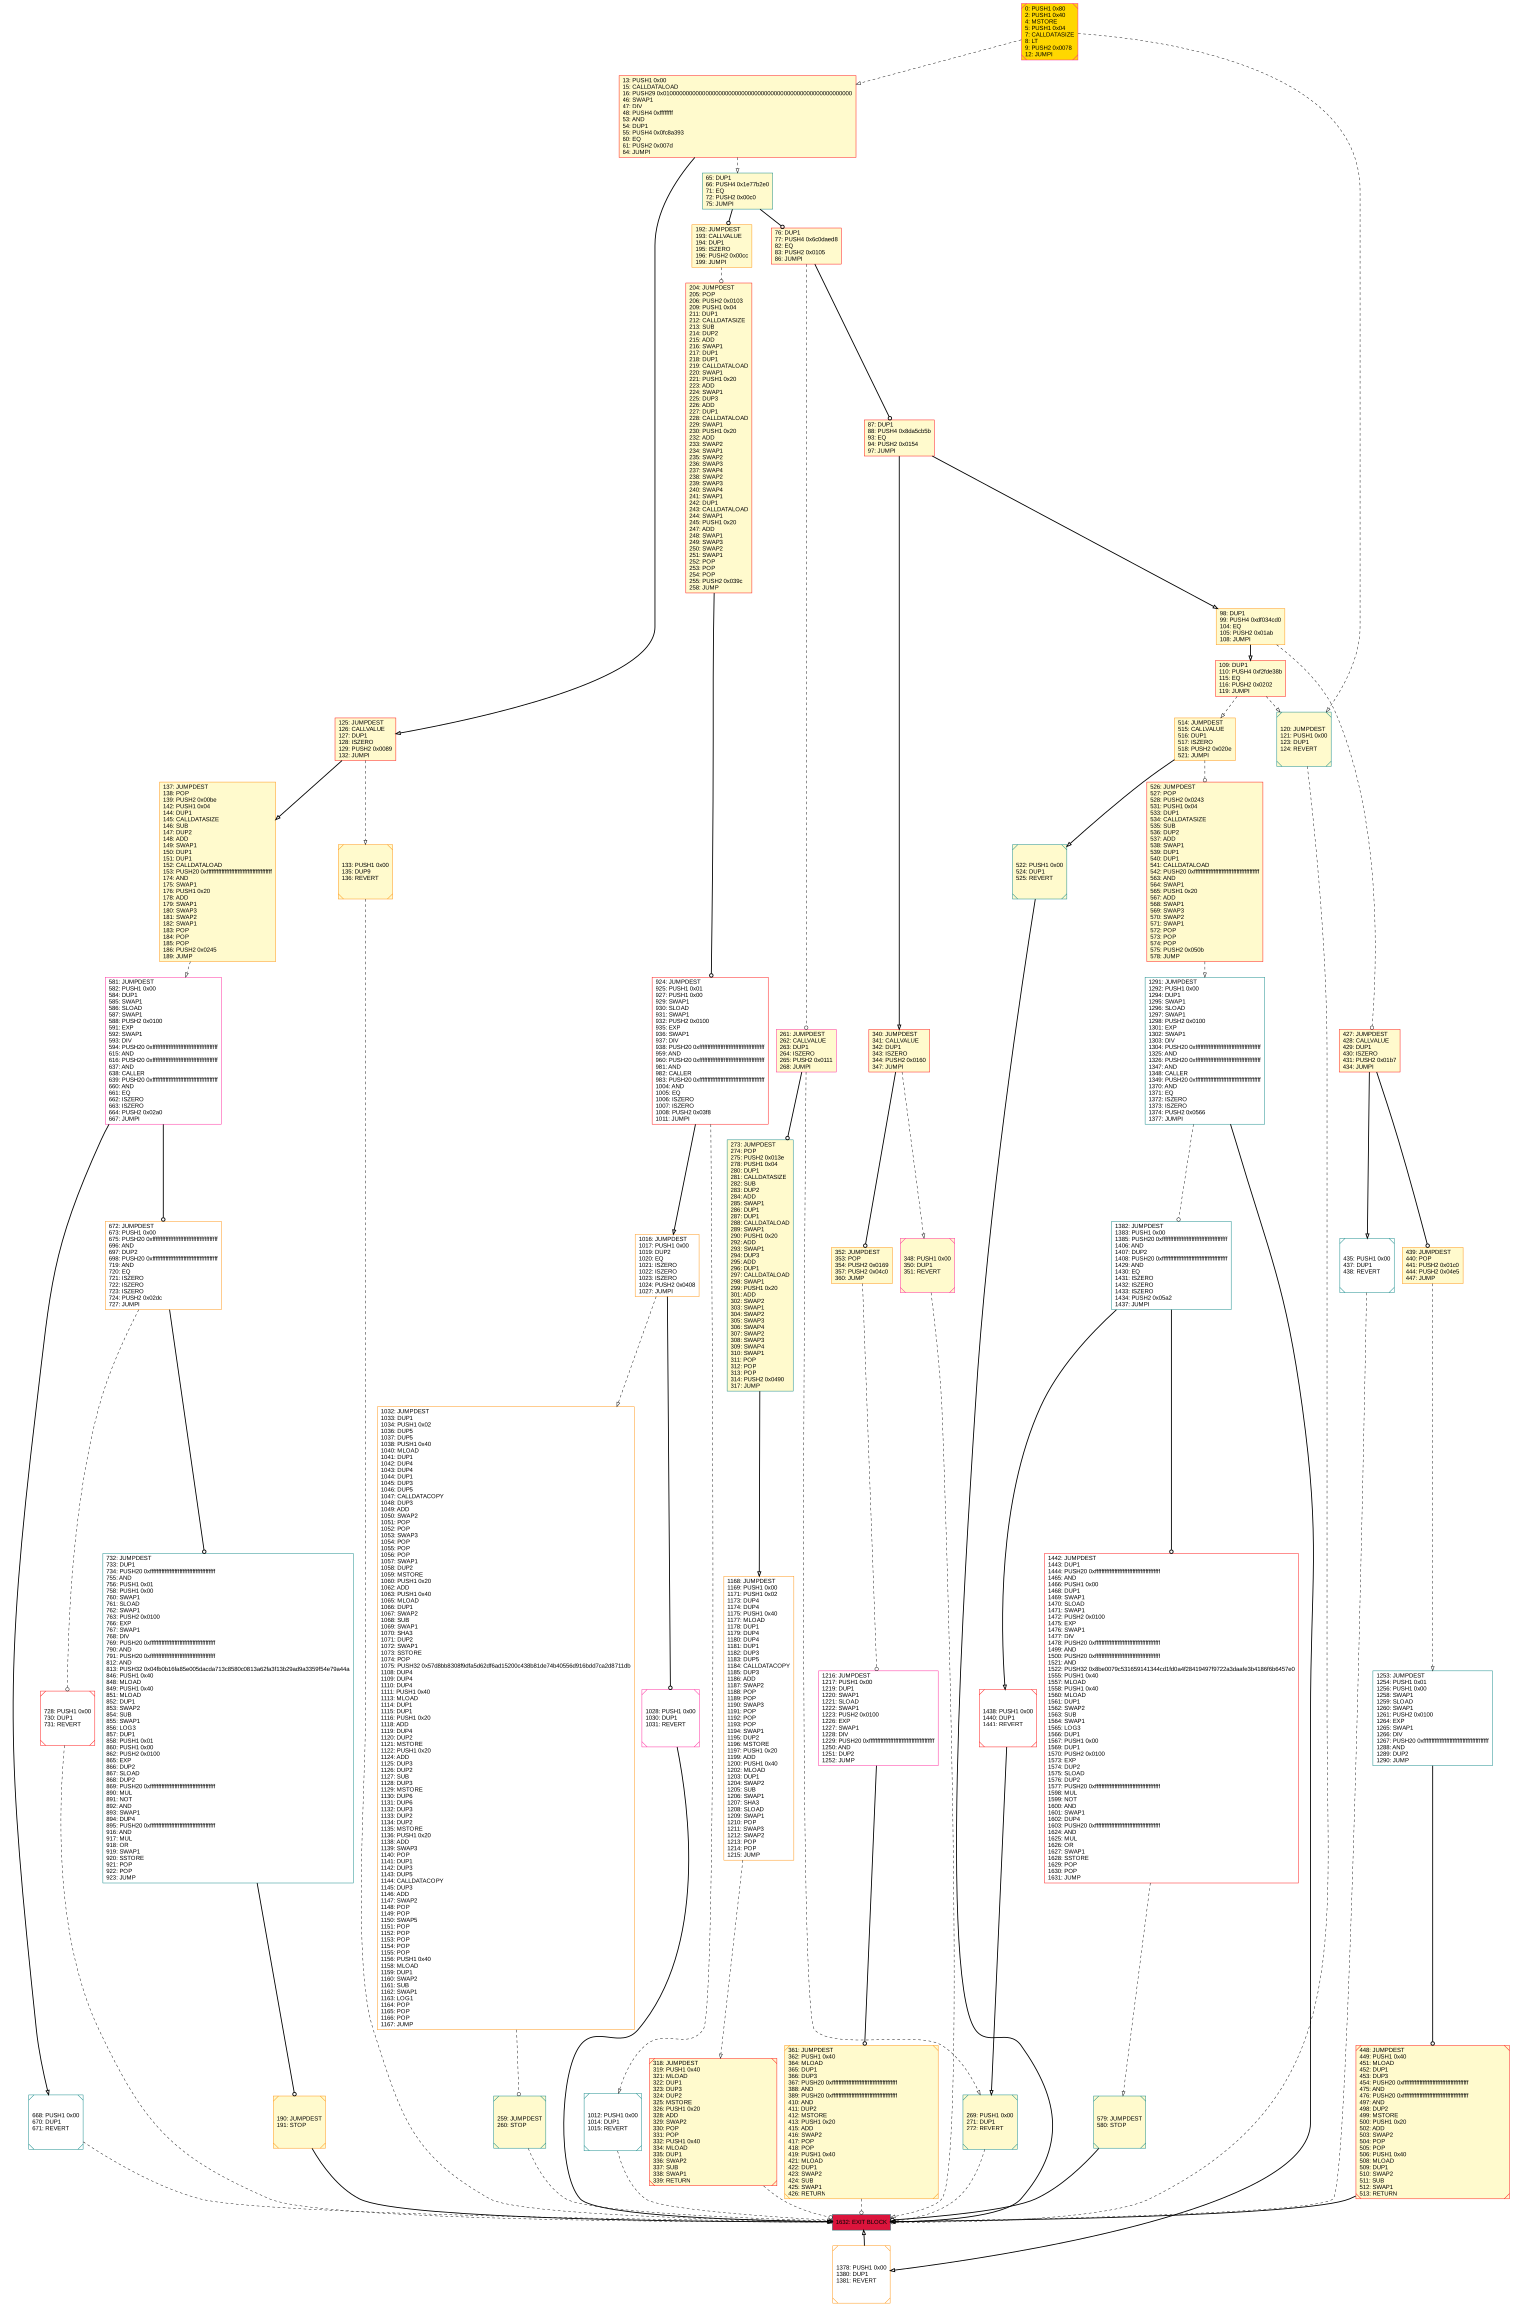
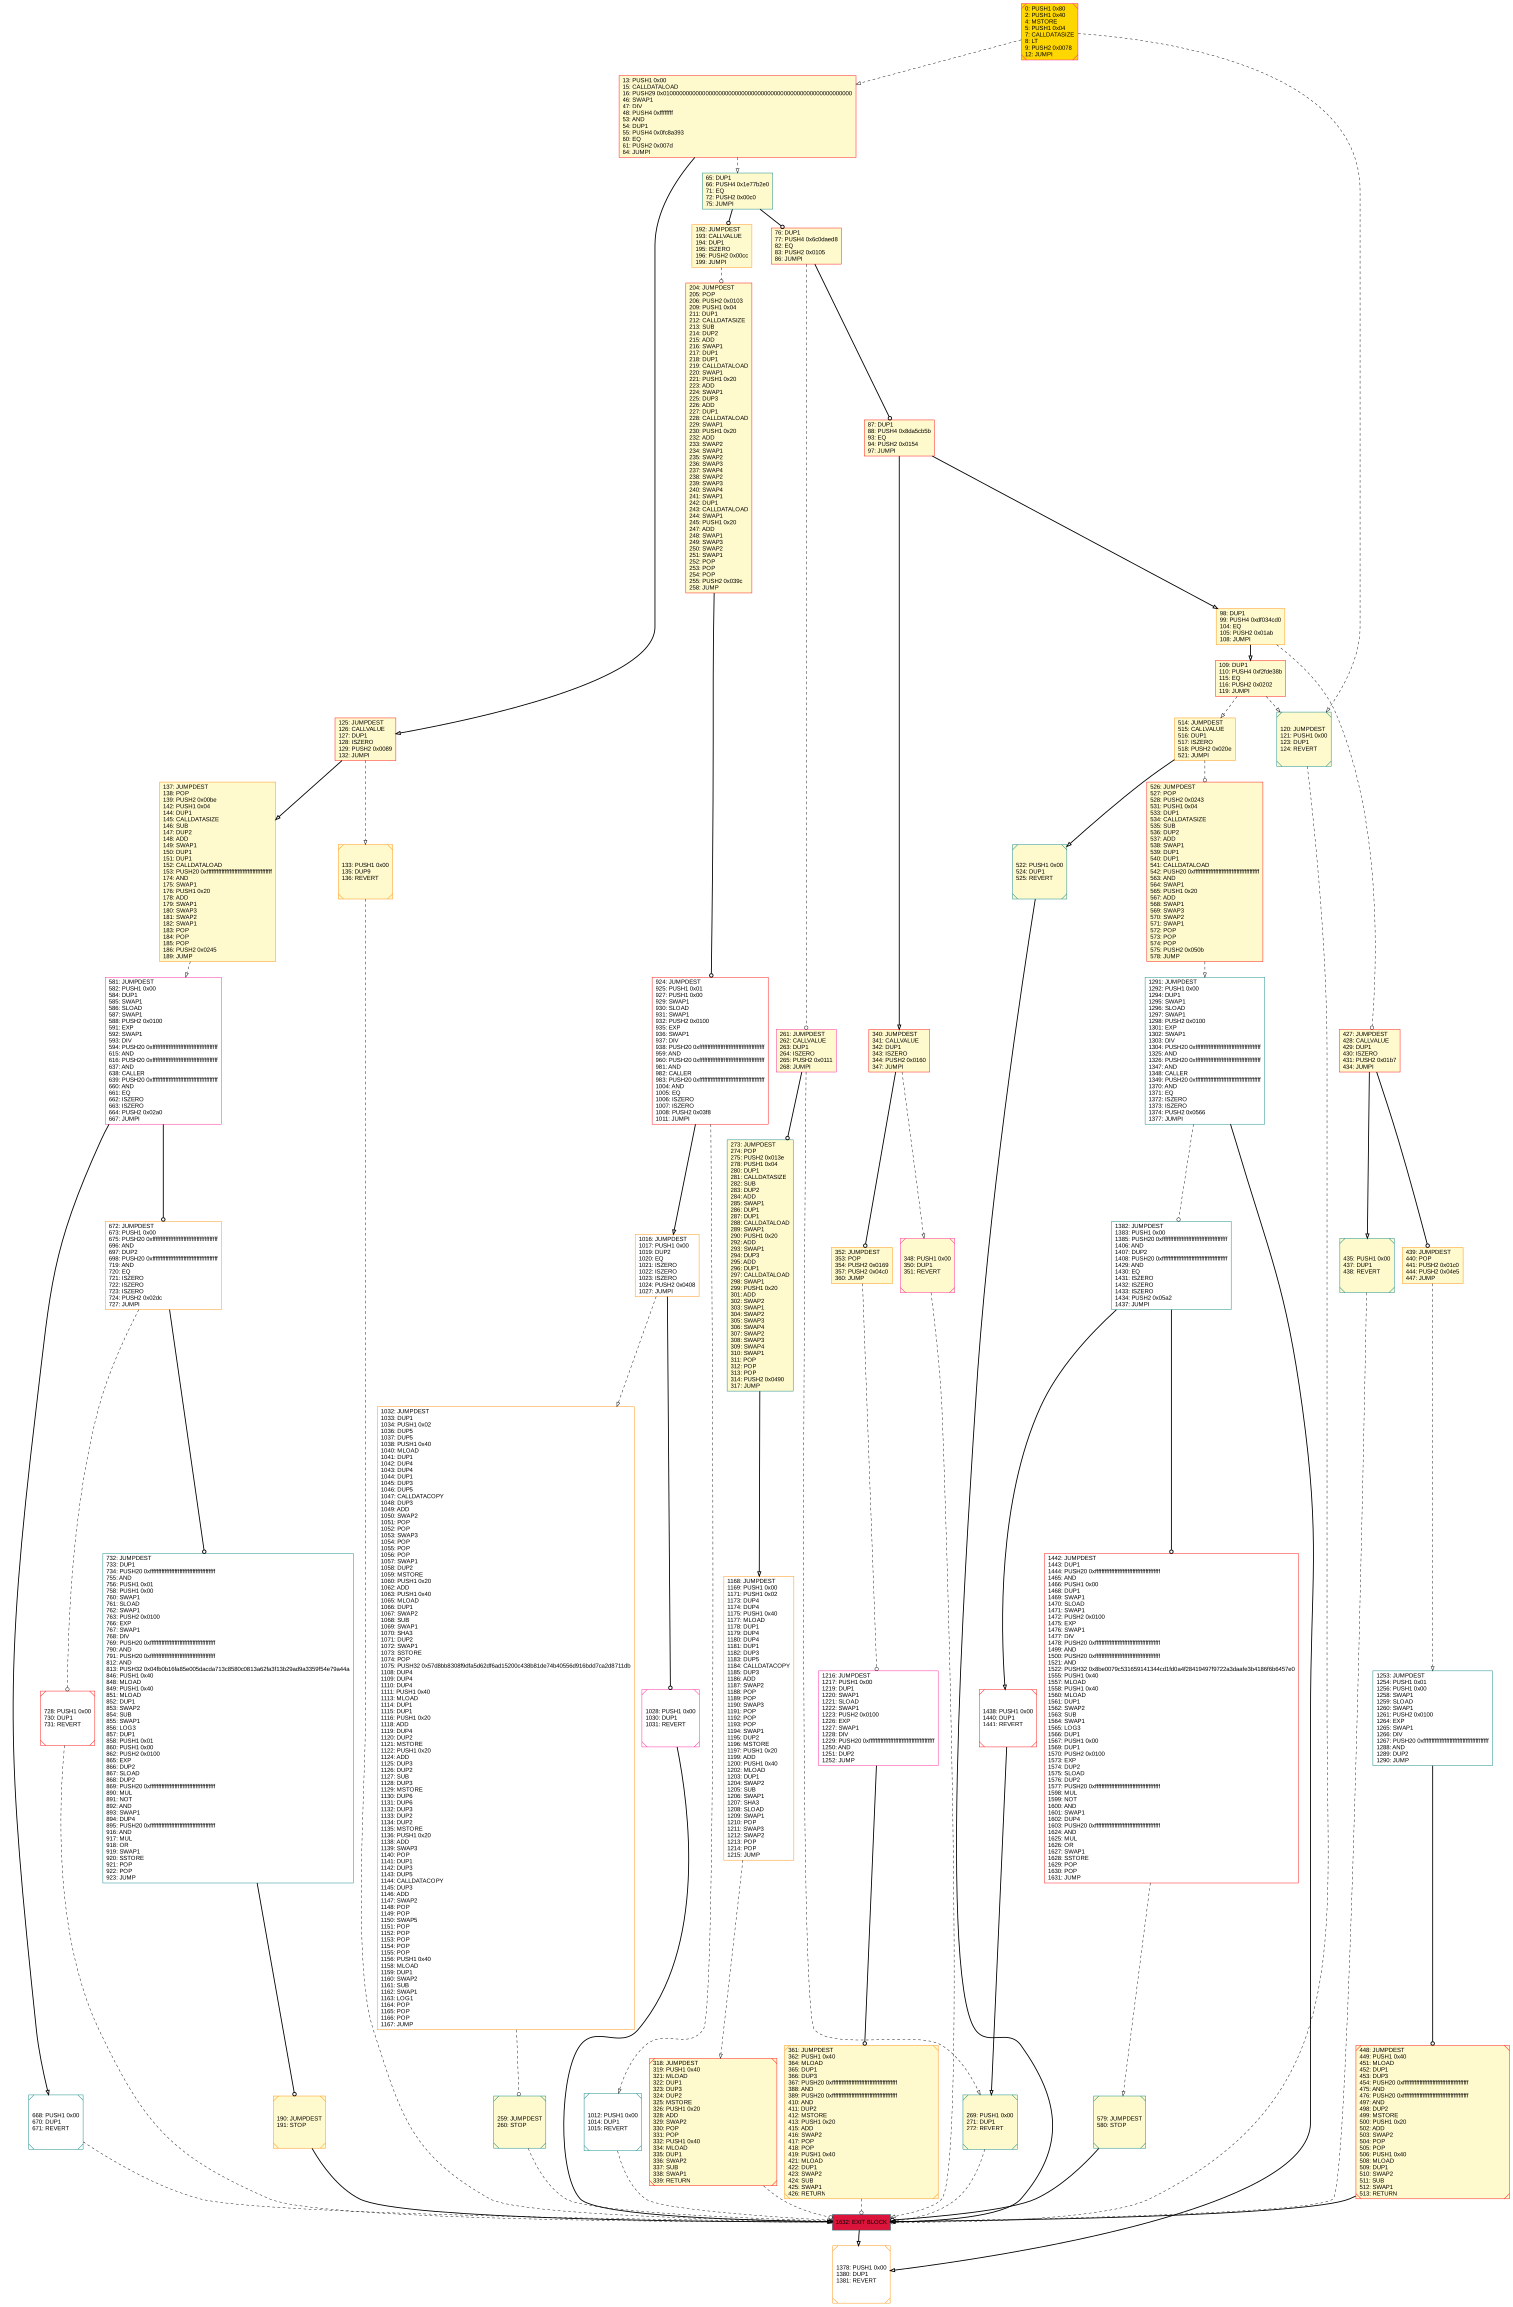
node "435: PUSH1 0x00 437: DUP1 438: REVERT": fillcolor white -> lemonchiffon
edge "1378: PUSH1 0x00 1380: DUP1 1381: REVERT" -> "1632: EXIT BLOCK": reversed
